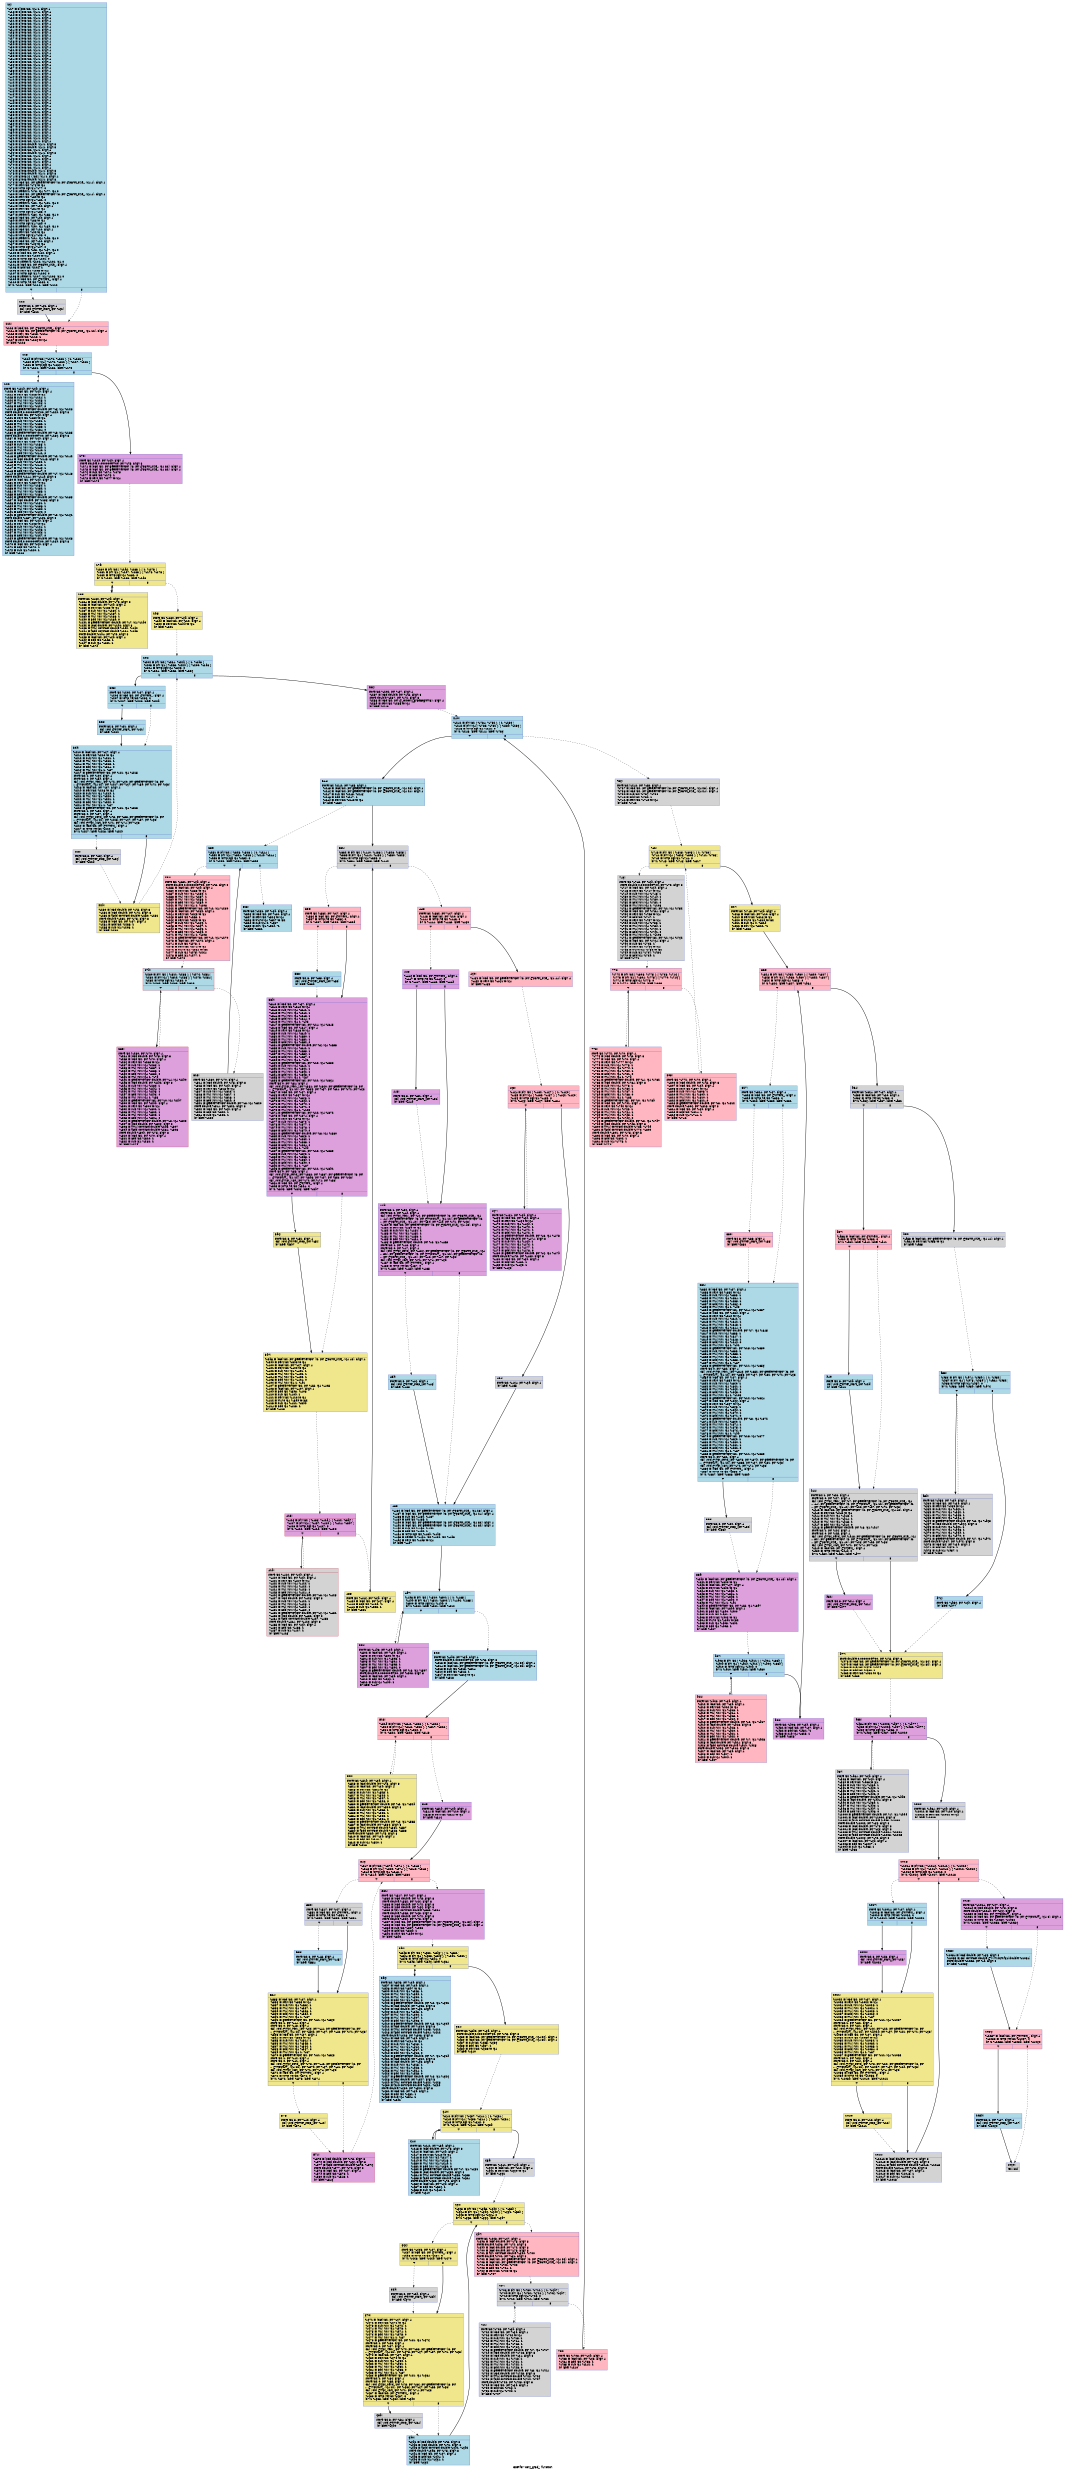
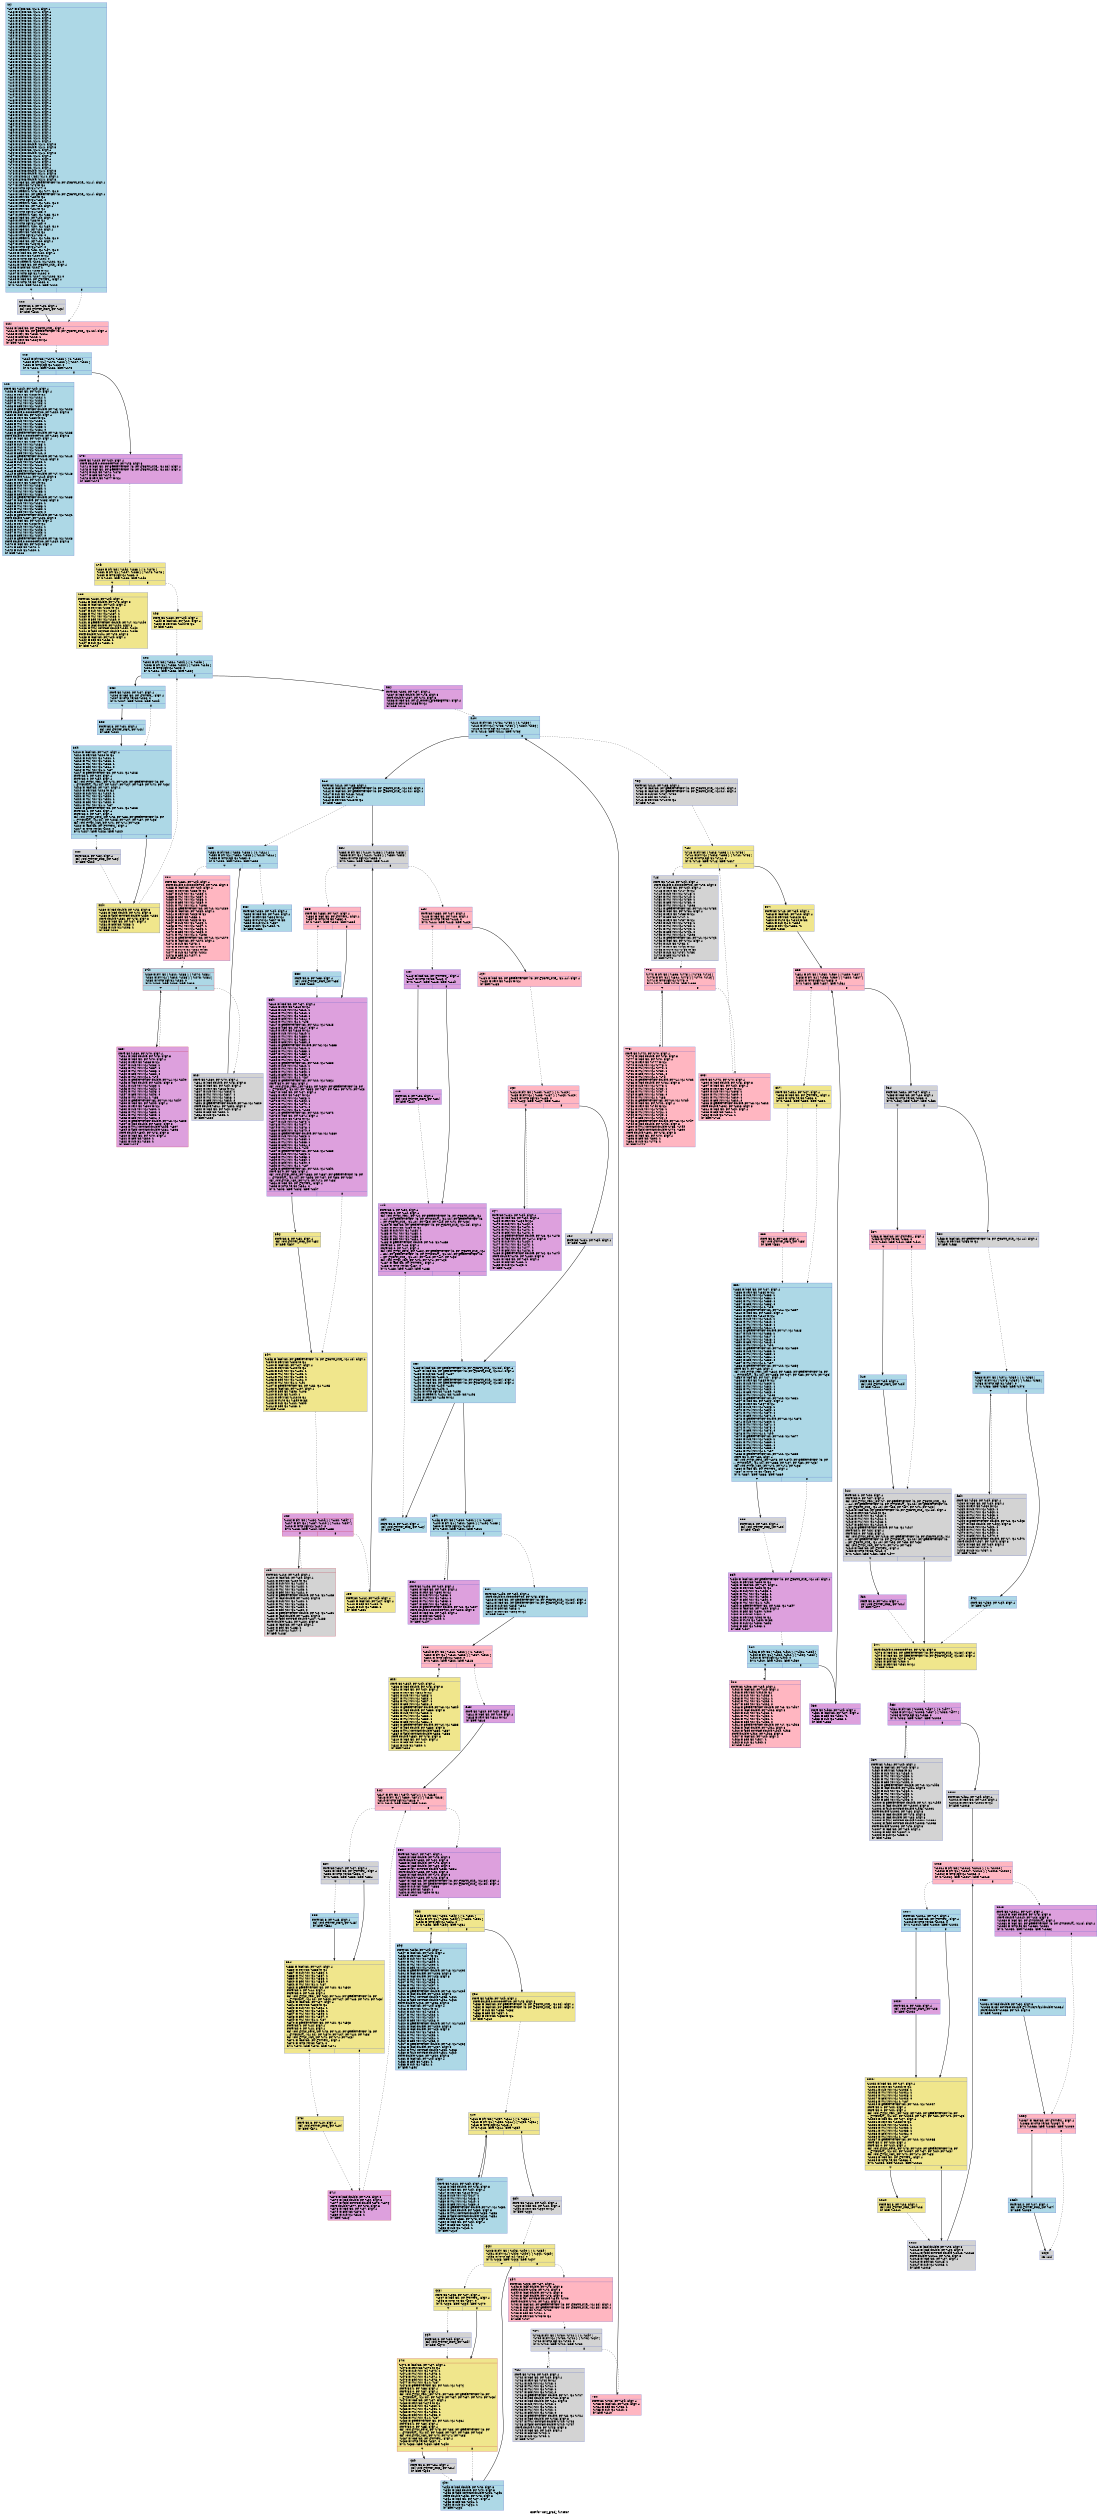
node "827:": fillcolor lightblue -> khaki
edge "459:" -> "485:": reversed
node "670:": color #3d50c3ff -> #b70d28ff
